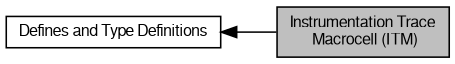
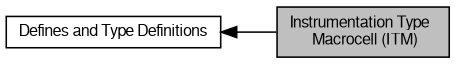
node "Instrumentation Trace Macrocell (ITM)": label "Instrumentation Trace Macrocell (ITM)" -> "Instrumentation Type Macrocell (ITM)"
